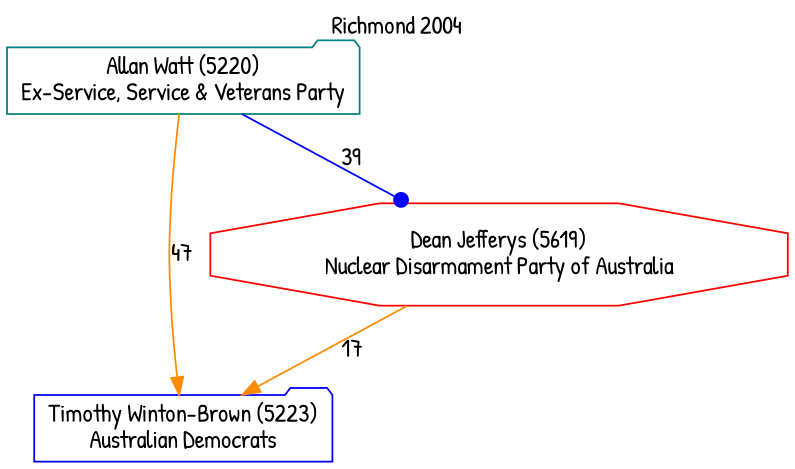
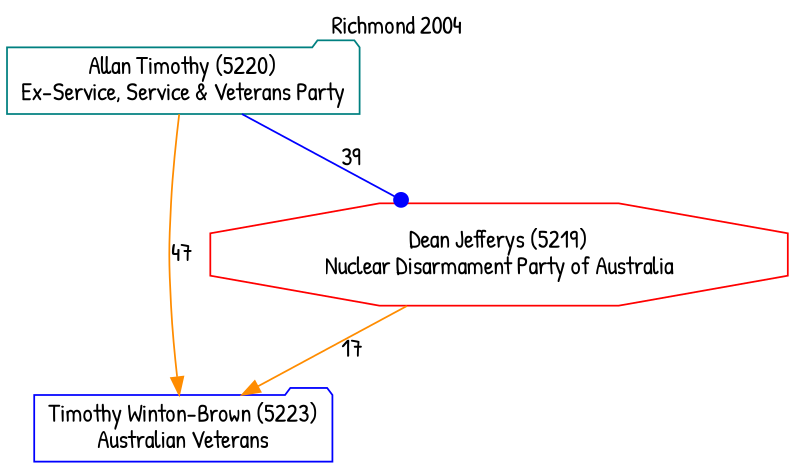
node "Allan Watt (5220) Ex-Service, Service & Veterans Party": label "Allan Watt (5220) Ex-Service, Service & Veterans Party" -> "Allan Timothy (5220) Ex-Service, Service & Veterans Party"
node "Dean Jefferys (5619) Nuclear Disarmament Party of Australia": label "Dean Jefferys (5619) Nuclear Disarmament Party of Australia" -> "Dean Jefferys (5219) Nuclear Disarmament Party of Australia"
node "Timothy Winton-Brown (5223) Australian Democrats": label "Timothy Winton-Brown (5223) Australian Democrats" -> "Timothy Winton-Brown (5223) Australian Veterans"
